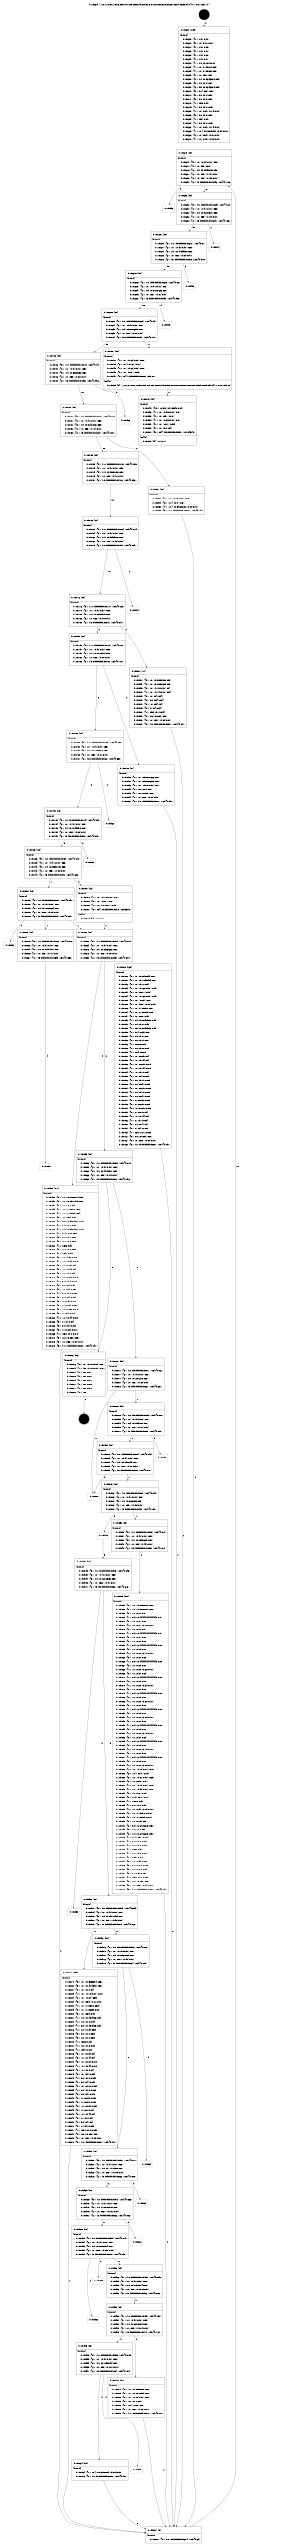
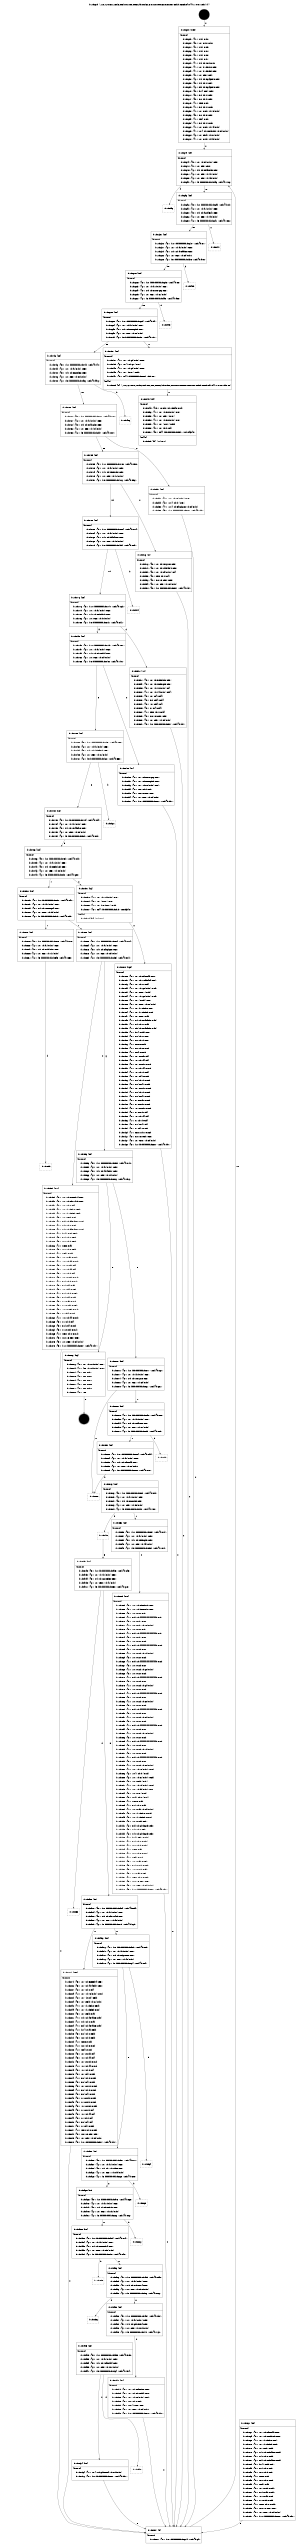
edge "0x401610 [105]" -> "0x401679 [29]": added, label "1"
node "0x401b46 [27]": added
node "0x401e2b": removed
edge "0x401cbc [16]" -> "0x40183a [28]": now "0x401cbc [16]" -> "0x401ccc [163]"
node "0x4020cb": removed
edge "0x4018aa [28]" -> "0x4018c6 [28]": removed, label "4"
edge "0x40198a [28]" -> "0x402036": now "0x4019a6 [28]" -> "0x402036"
edge "0x4019c2 [28]" -> "0x4019de [28]": removed, label "1"
node "0x401c64 [88]": added
